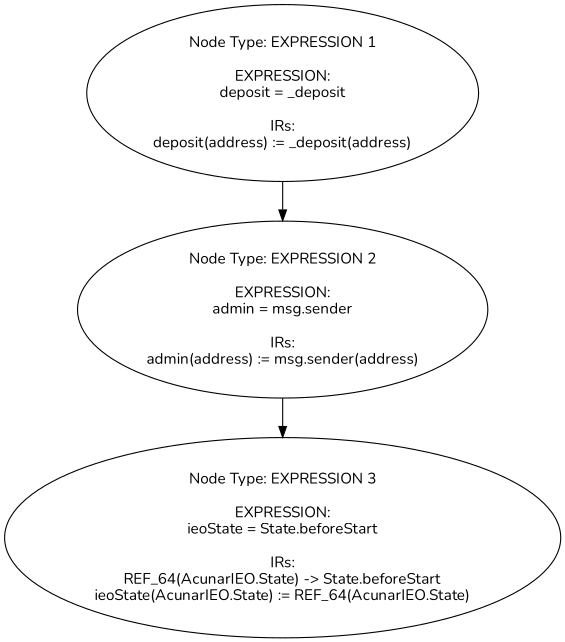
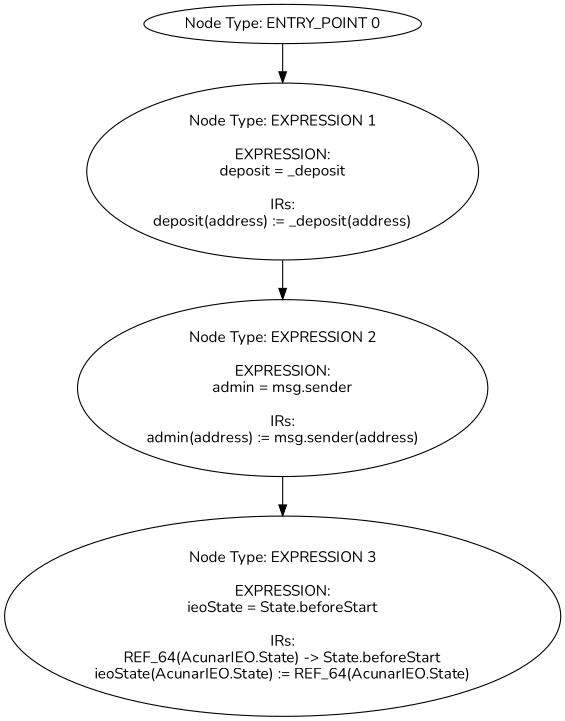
node "Node Type: ENTRY_POINT 0": added
